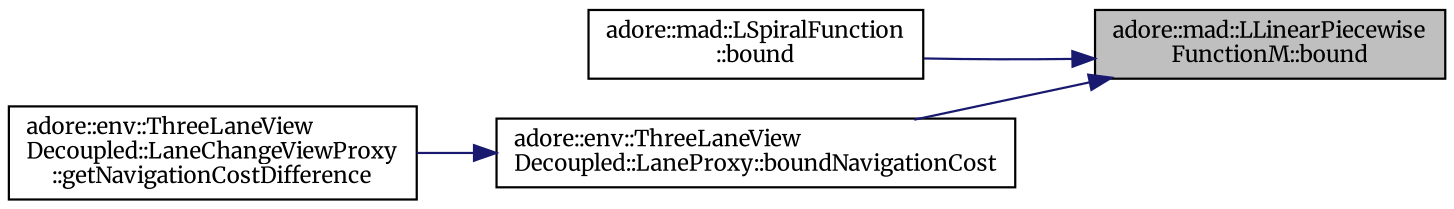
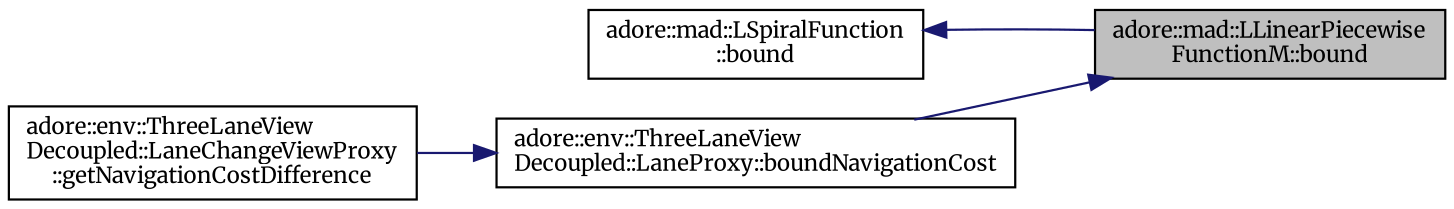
edge "adore::mad::LSpiralFunction ::bound" -> "adore::mad::LLinearPiecewise FunctionM::bound": reversed
